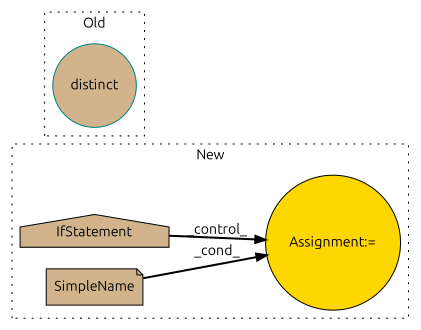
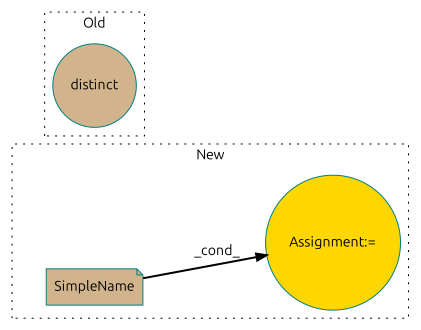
node "IfStatement": removed
node "Assignment:=": color black -> teal
node "SimpleName": color black -> teal
